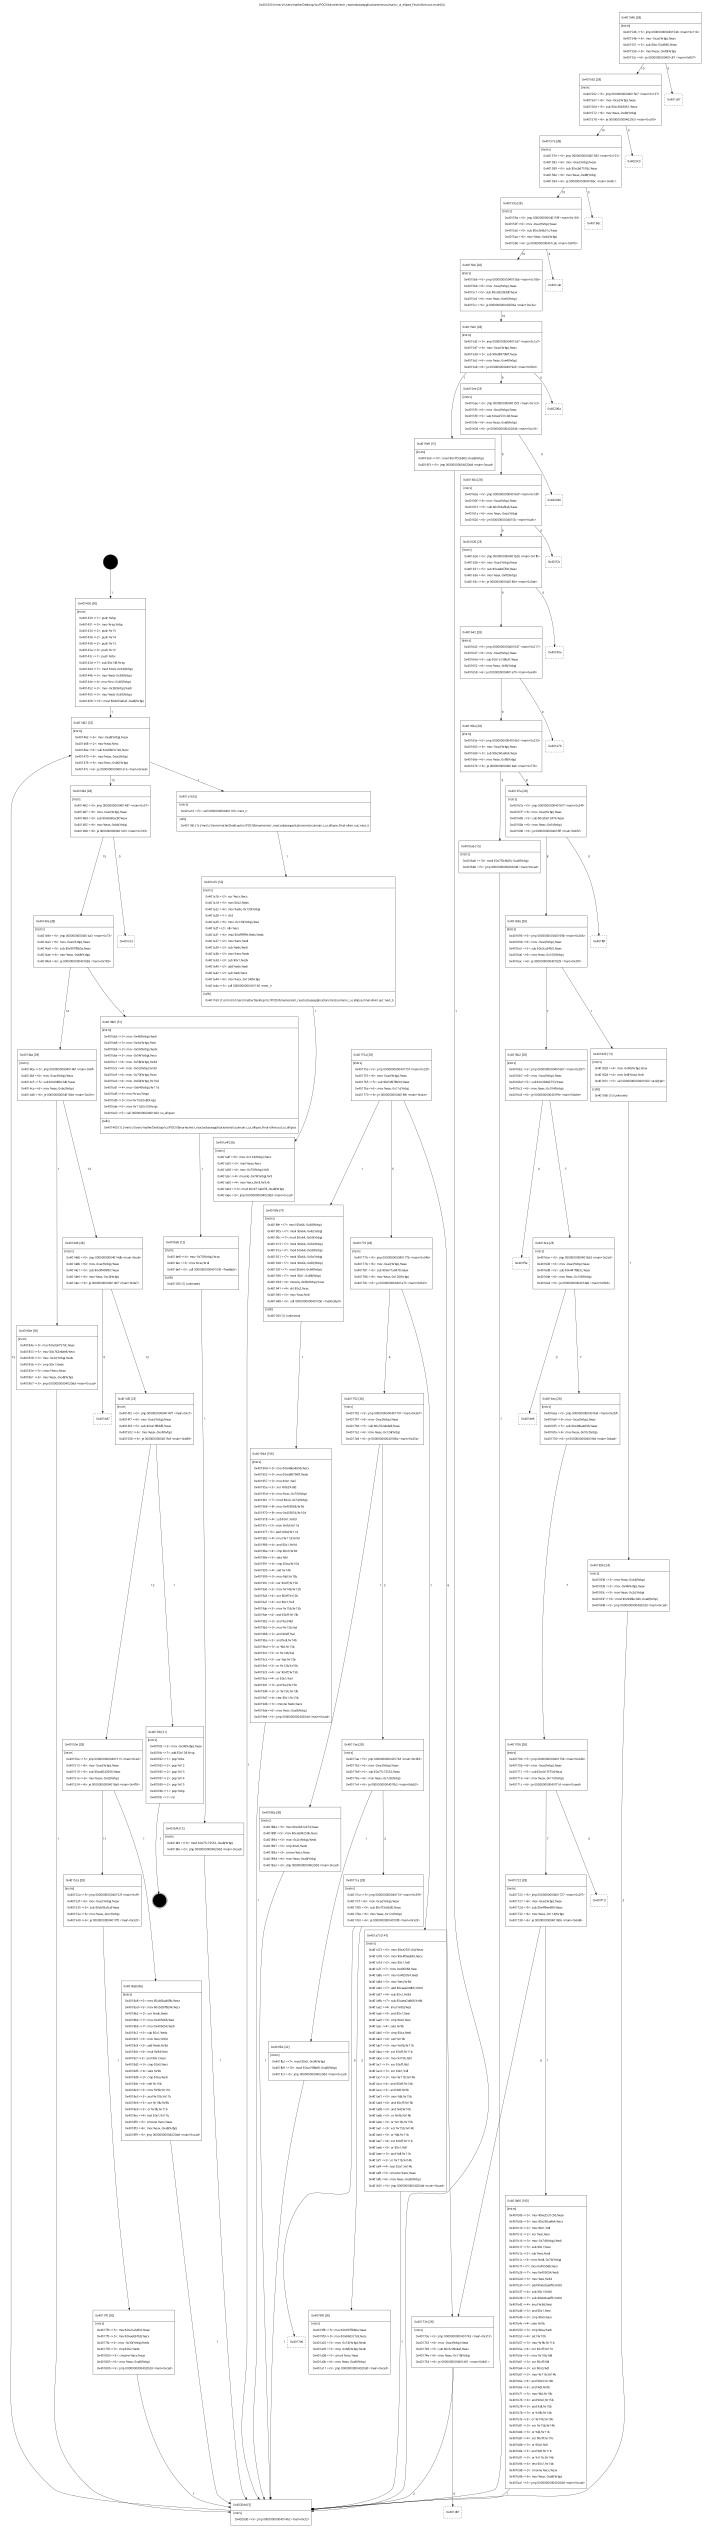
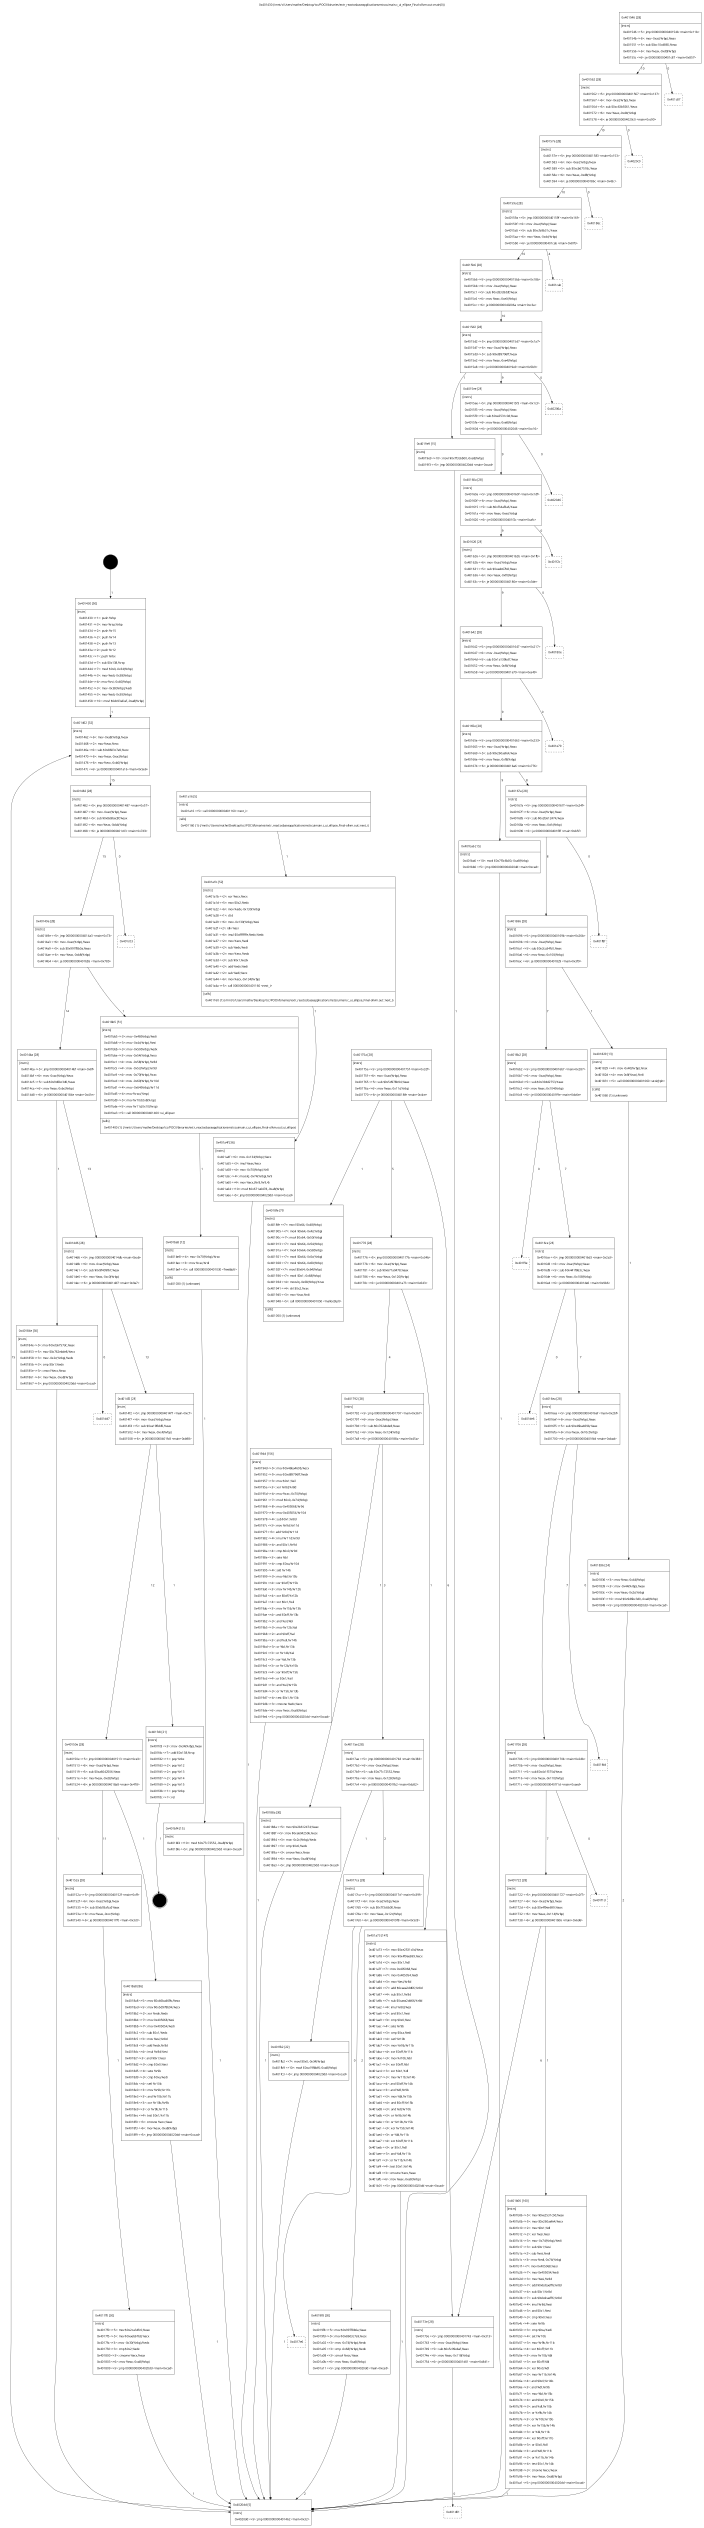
edge "0x401462 [32]" -> "0x401a16 [5]": removed, label "1"
edge "0x4018fe [79]" -> "0x40194d [156]": removed, label "1"
node "0x401fdd": added
edge "0x40173e [28]" -> "0x4020dd [5]": now "0x4019f8 [30]" -> "0x4020dd [5]"
